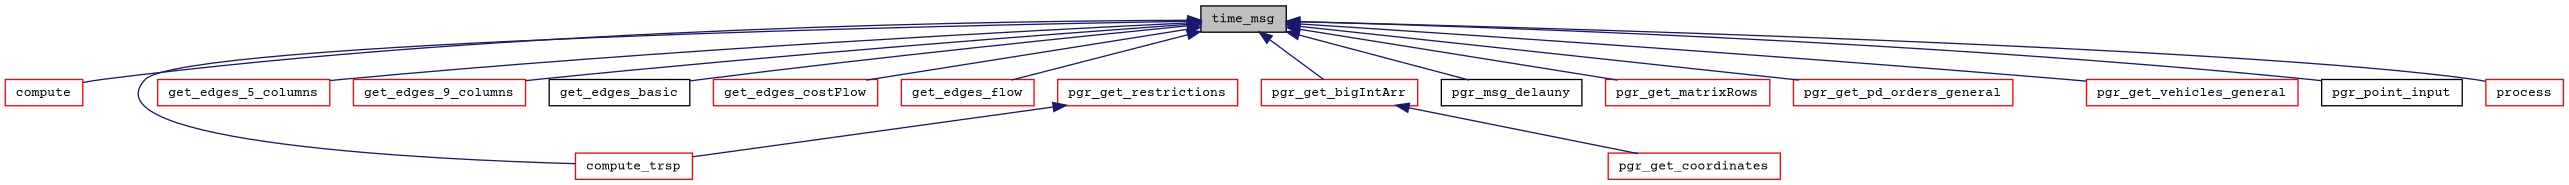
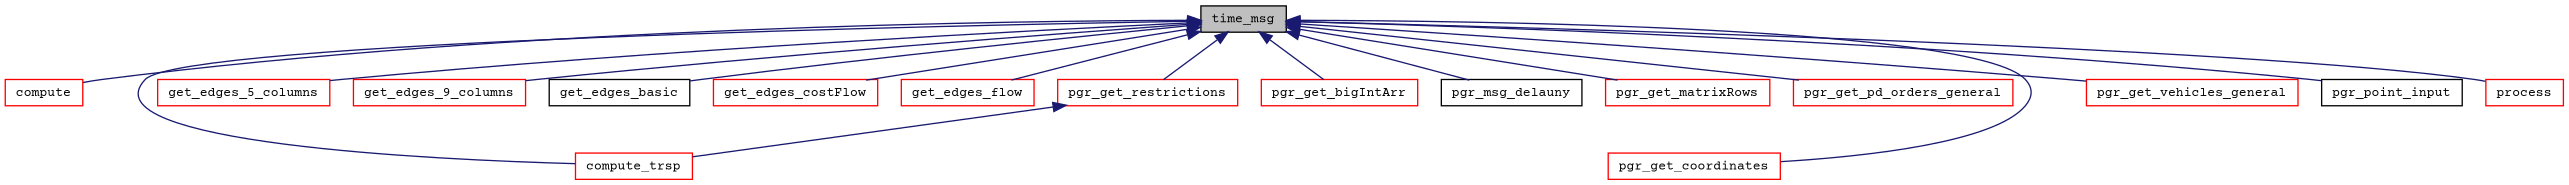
edge "pgr_get_restrictions" -> "time_msg": added
edge "pgr_get_coordinates" -> "pgr_get_bigIntArr": now "pgr_get_coordinates" -> "time_msg"
